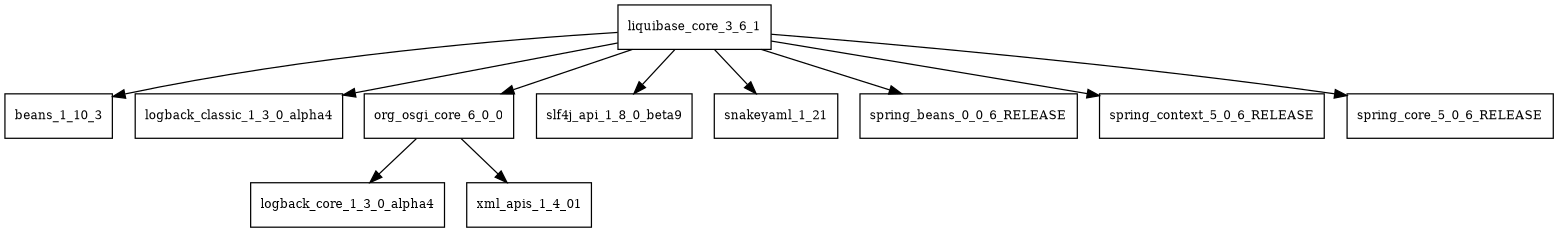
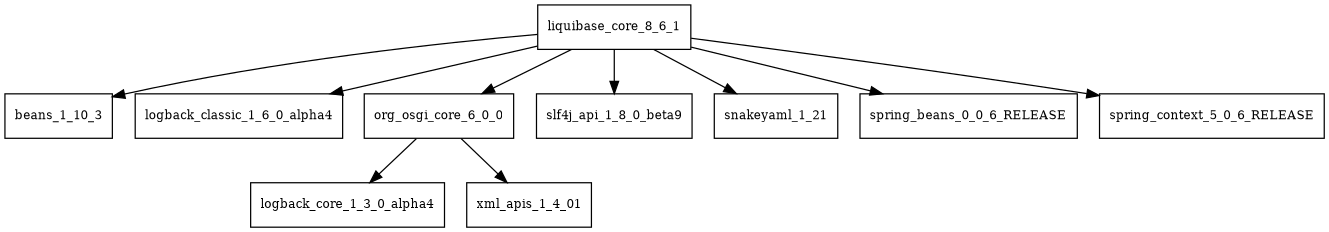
node "liquibase_core_3_6_1": label "liquibase_core_3_6_1" -> "liquibase_core_8_6_1"
node "logback_classic_1_3_0_alpha4": label "logback_classic_1_3_0_alpha4" -> "logback_classic_1_6_0_alpha4"
node "spring_core_5_0_6_RELEASE": removed
